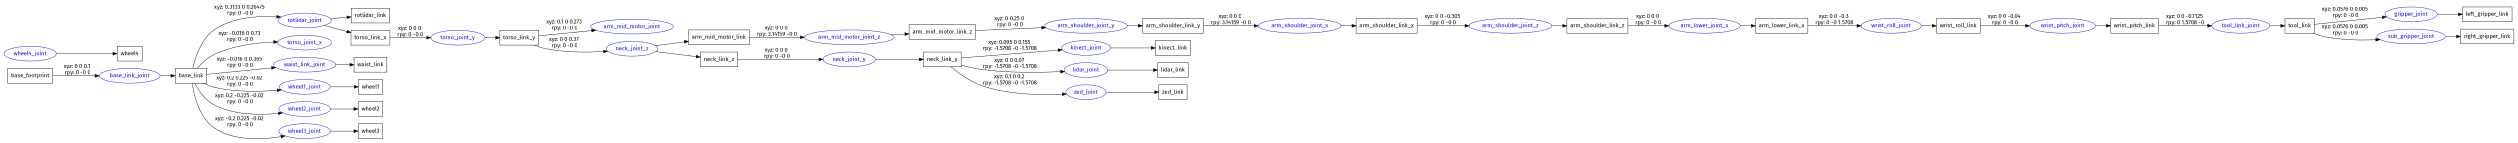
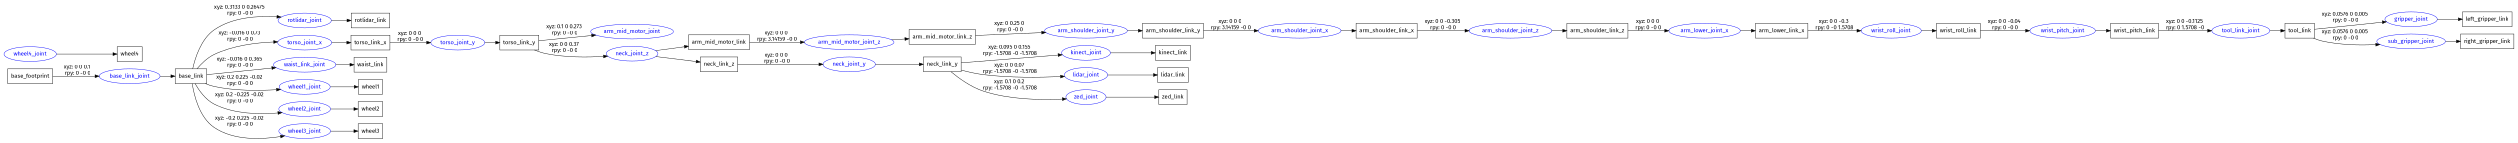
edge "rotlidar_joint" -> "torso_link_x": now "torso_joint_x" -> "torso_link_x"
